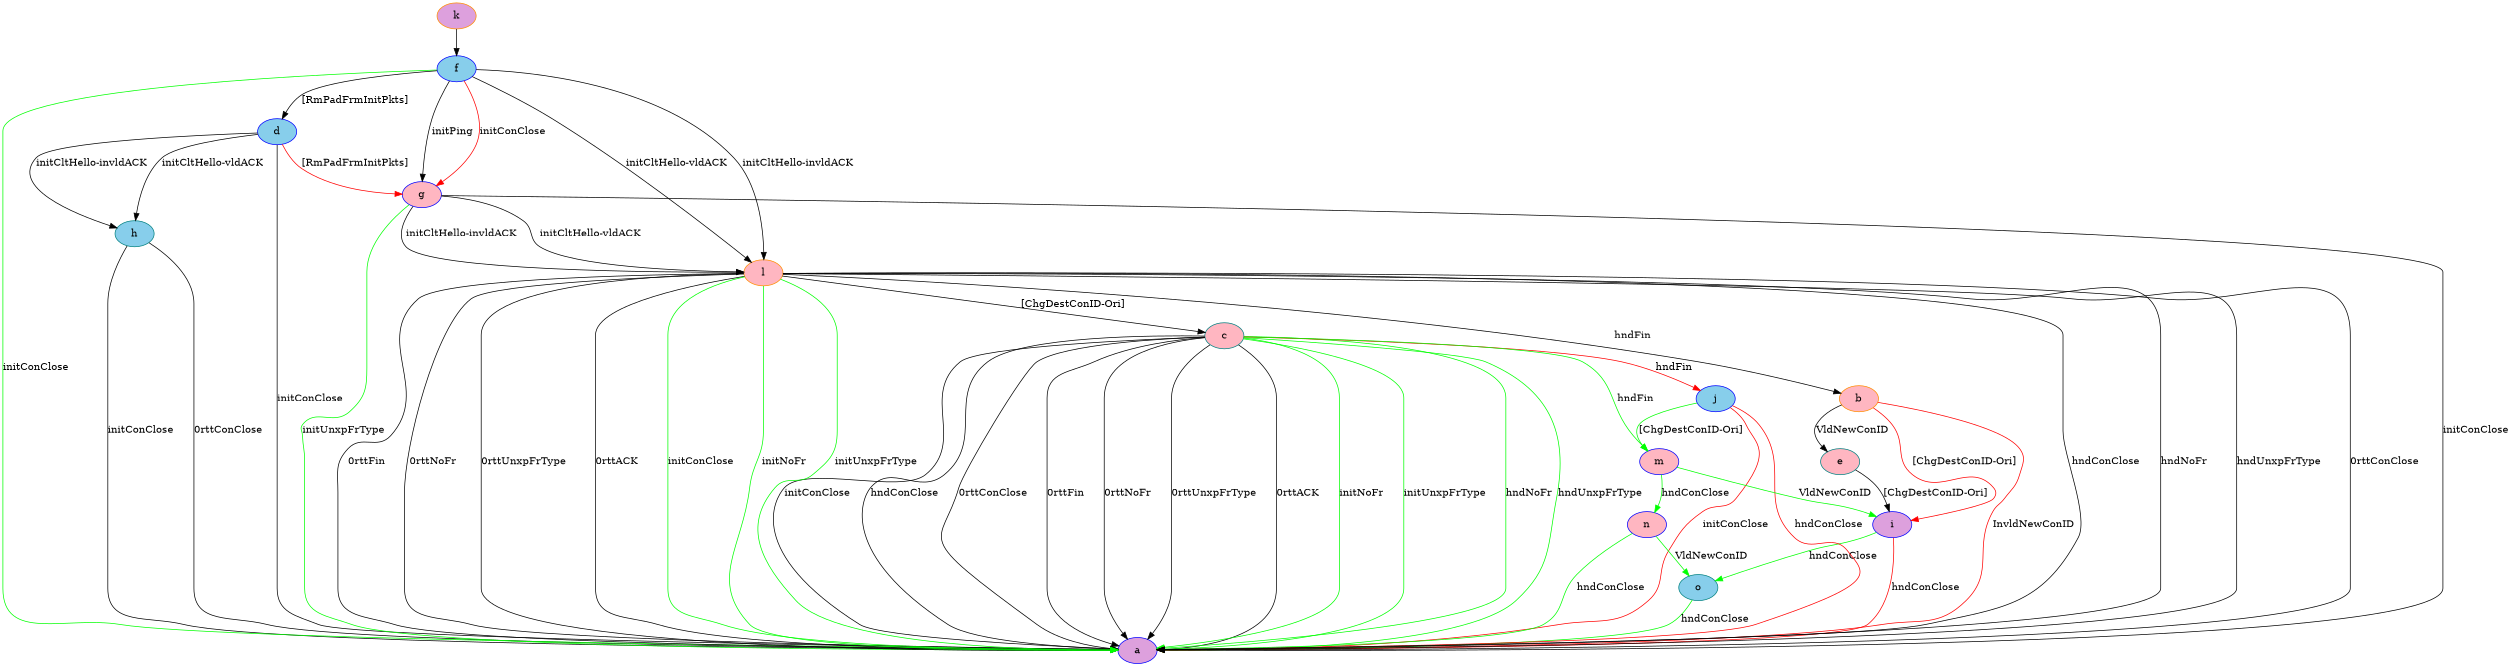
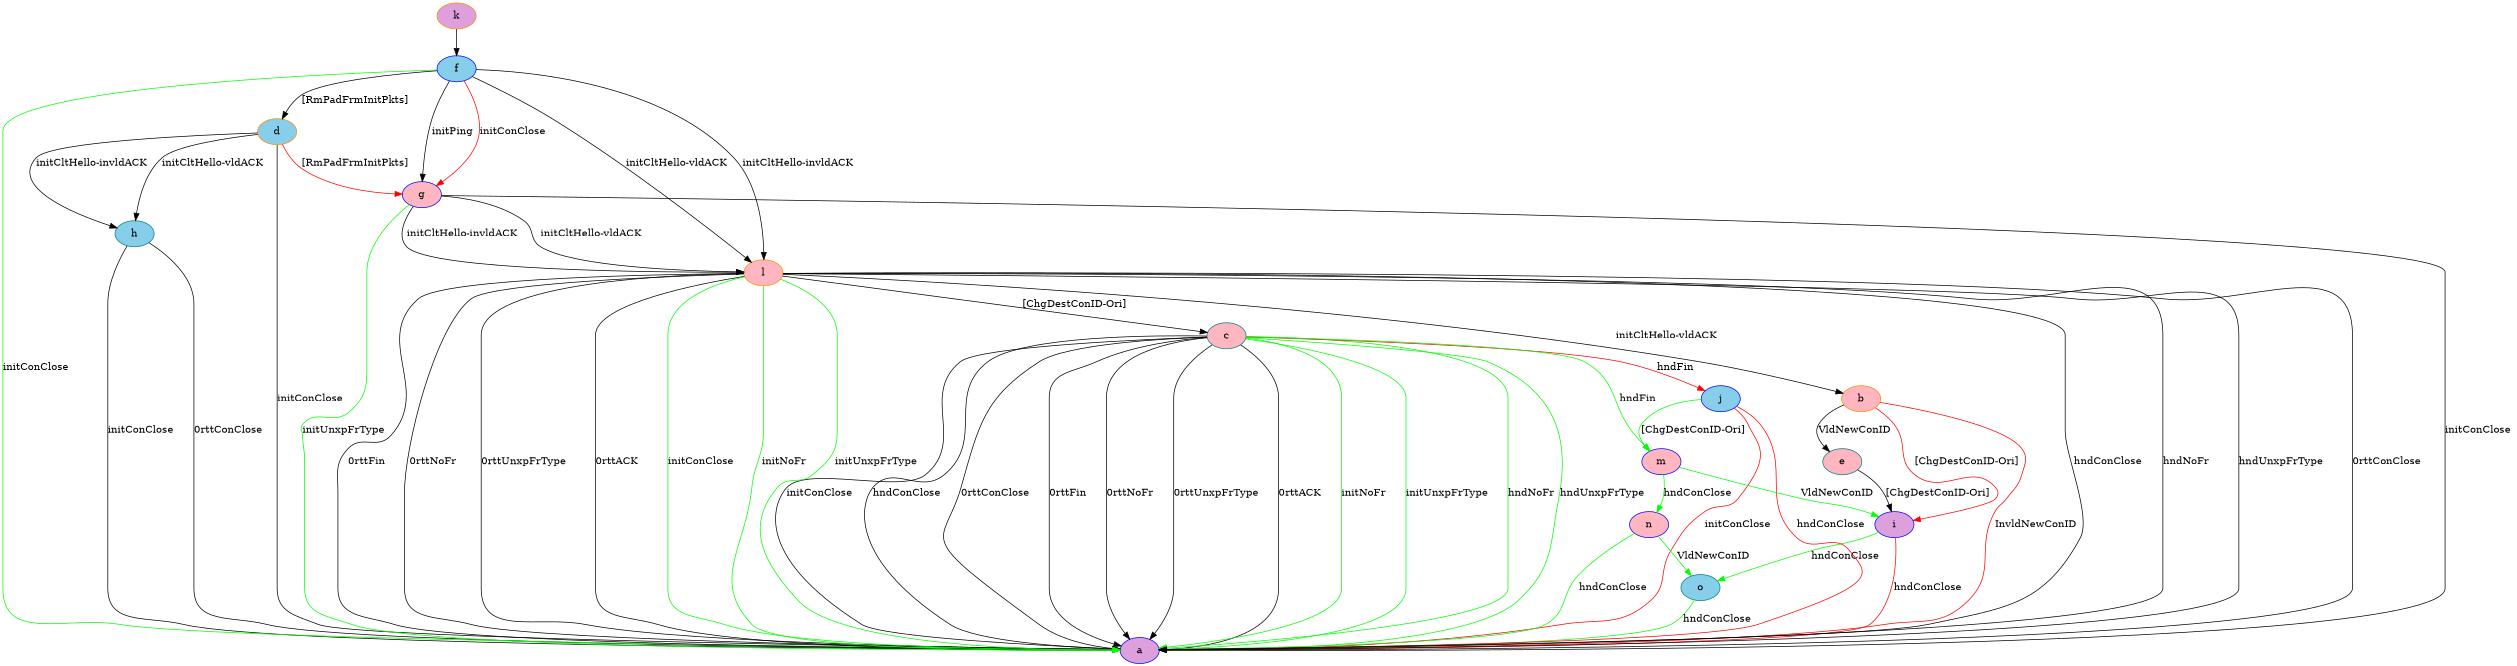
node "d": color blue -> darkorange
edge "l" -> "b": label "hndFin " -> "initCltHello-vldACK "
